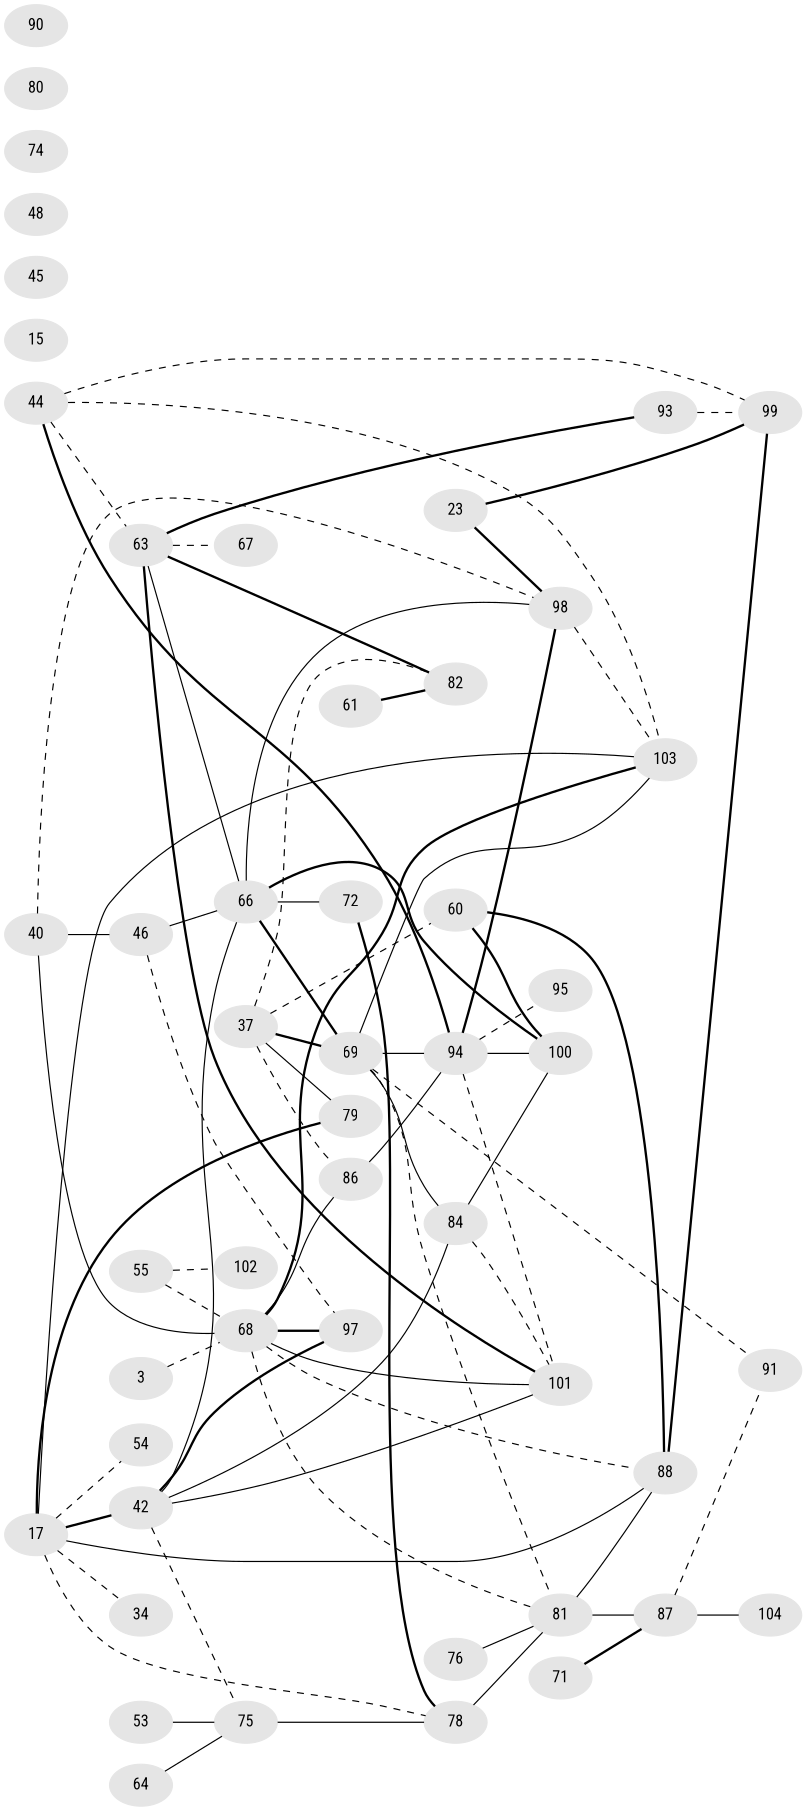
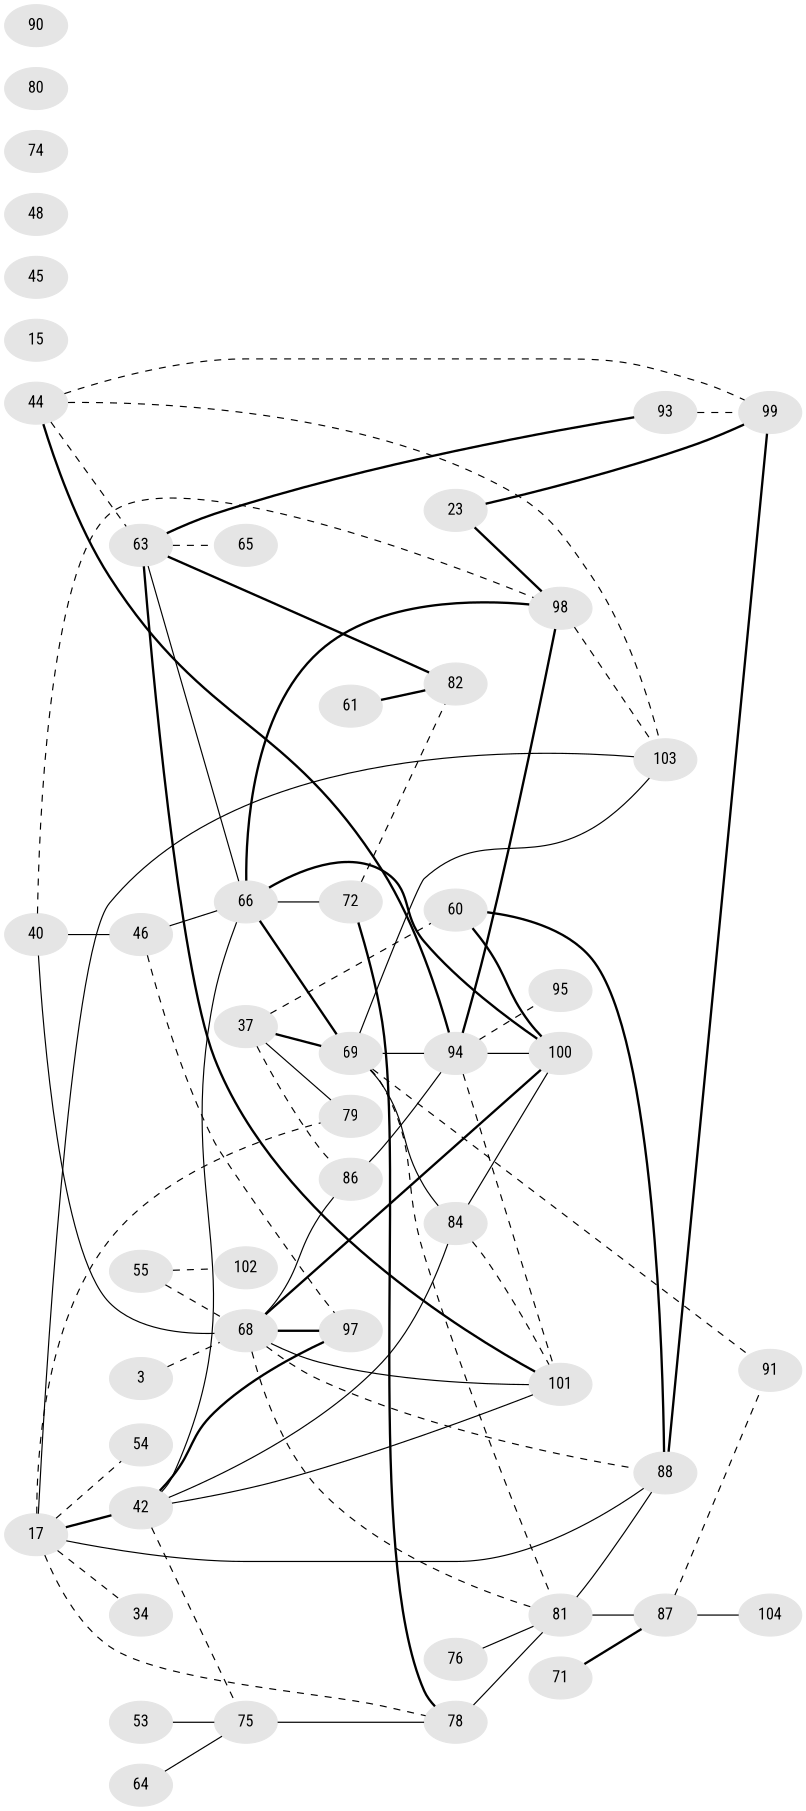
node "67": label "67" -> "65"
edge "98" -- "66": style solid -> bold
edge "82" -- "37": now "82" -- "72"
edge "103" -- "68": now "100" -- "68"
edge "79" -- "17": style bold -> dashed
